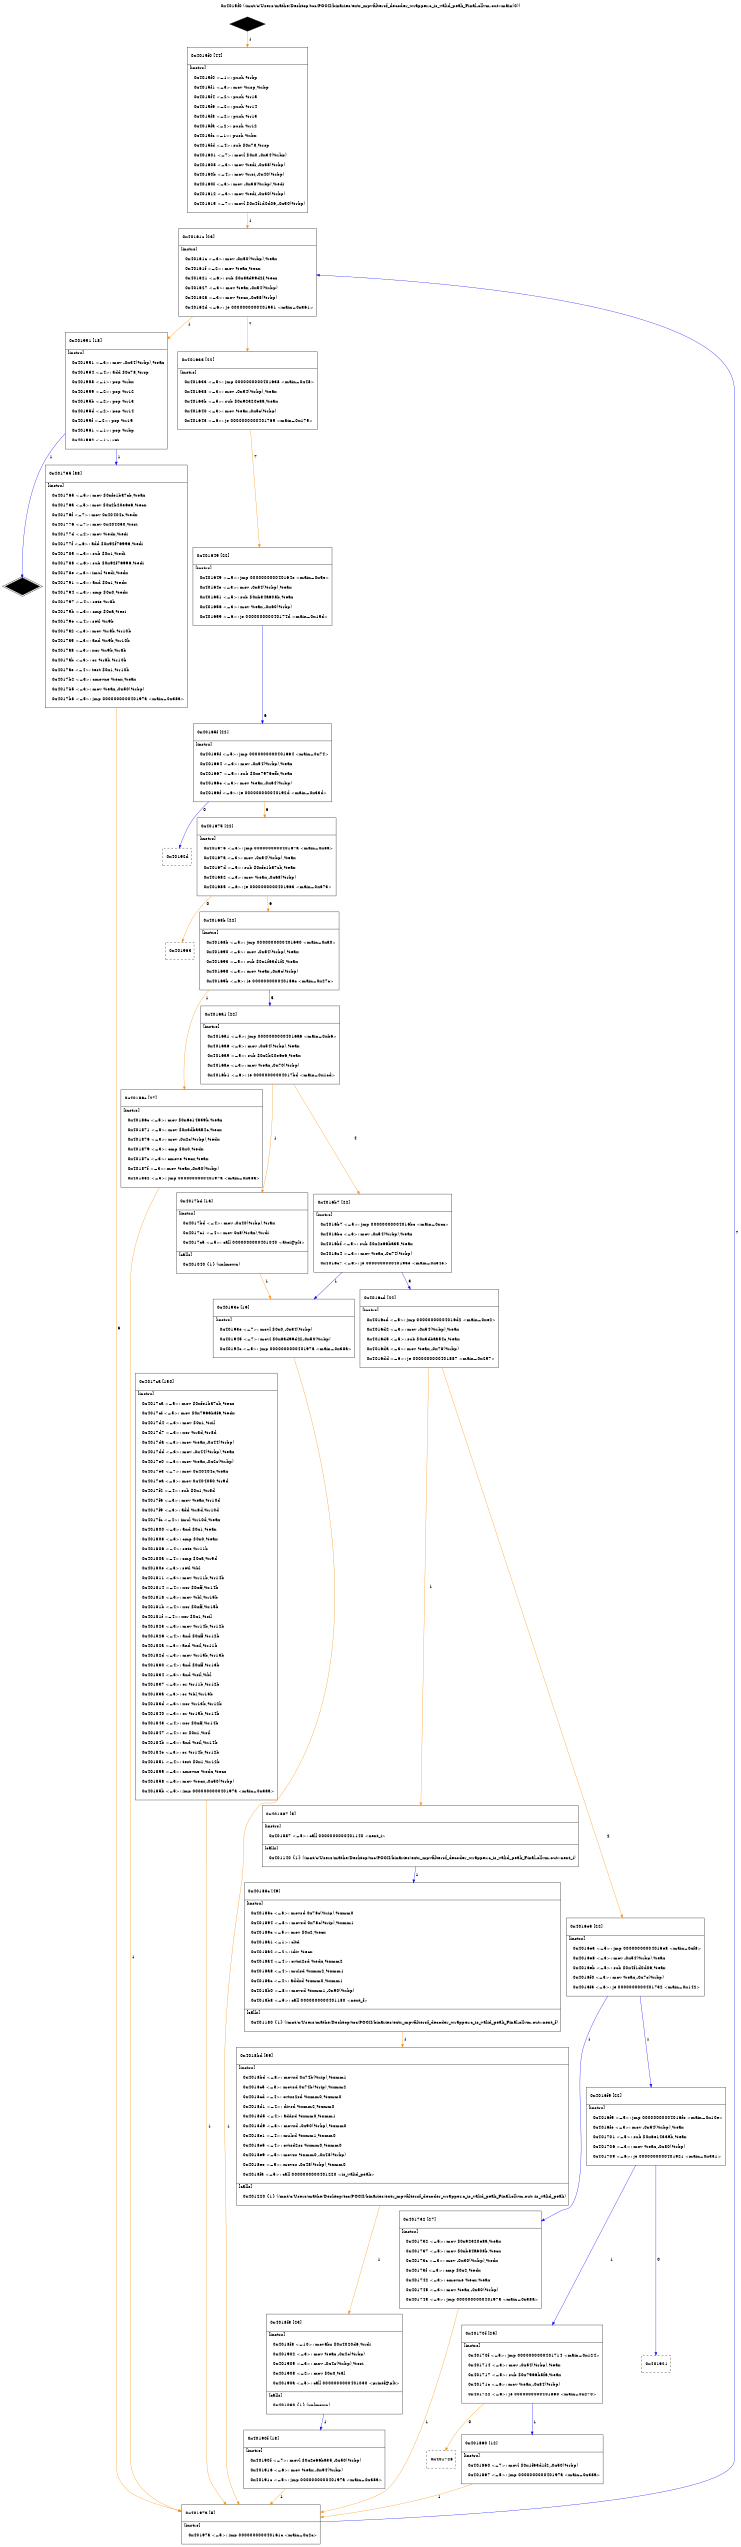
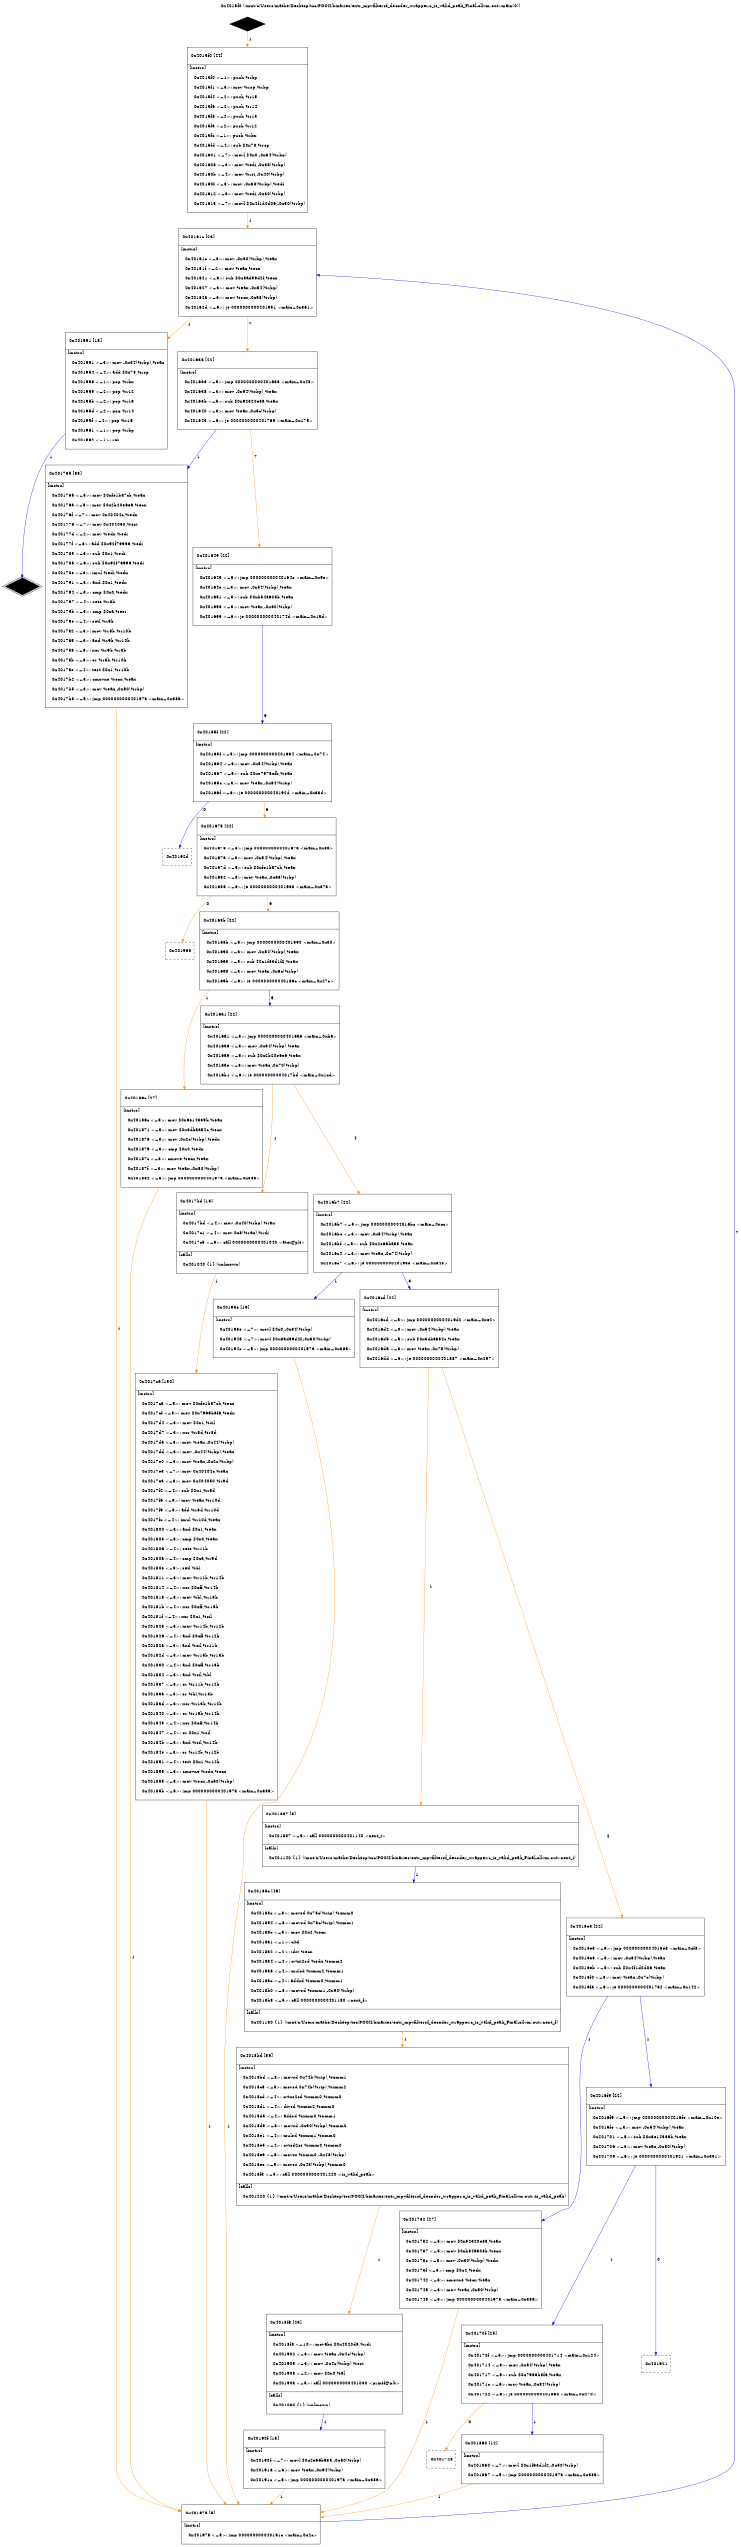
edge "0x401951 [18]" -> "0x401765 [88]": now "0x401633 [22]" -> "0x401765 [88]"
edge "0x4017bd [13]" -> "0x40193e [19]": now "0x4017bd [13]" -> "0x4017ca [150]"
edge "0x401765 [88]" -> "0x40197a [5]": label " 3" -> " 1"
